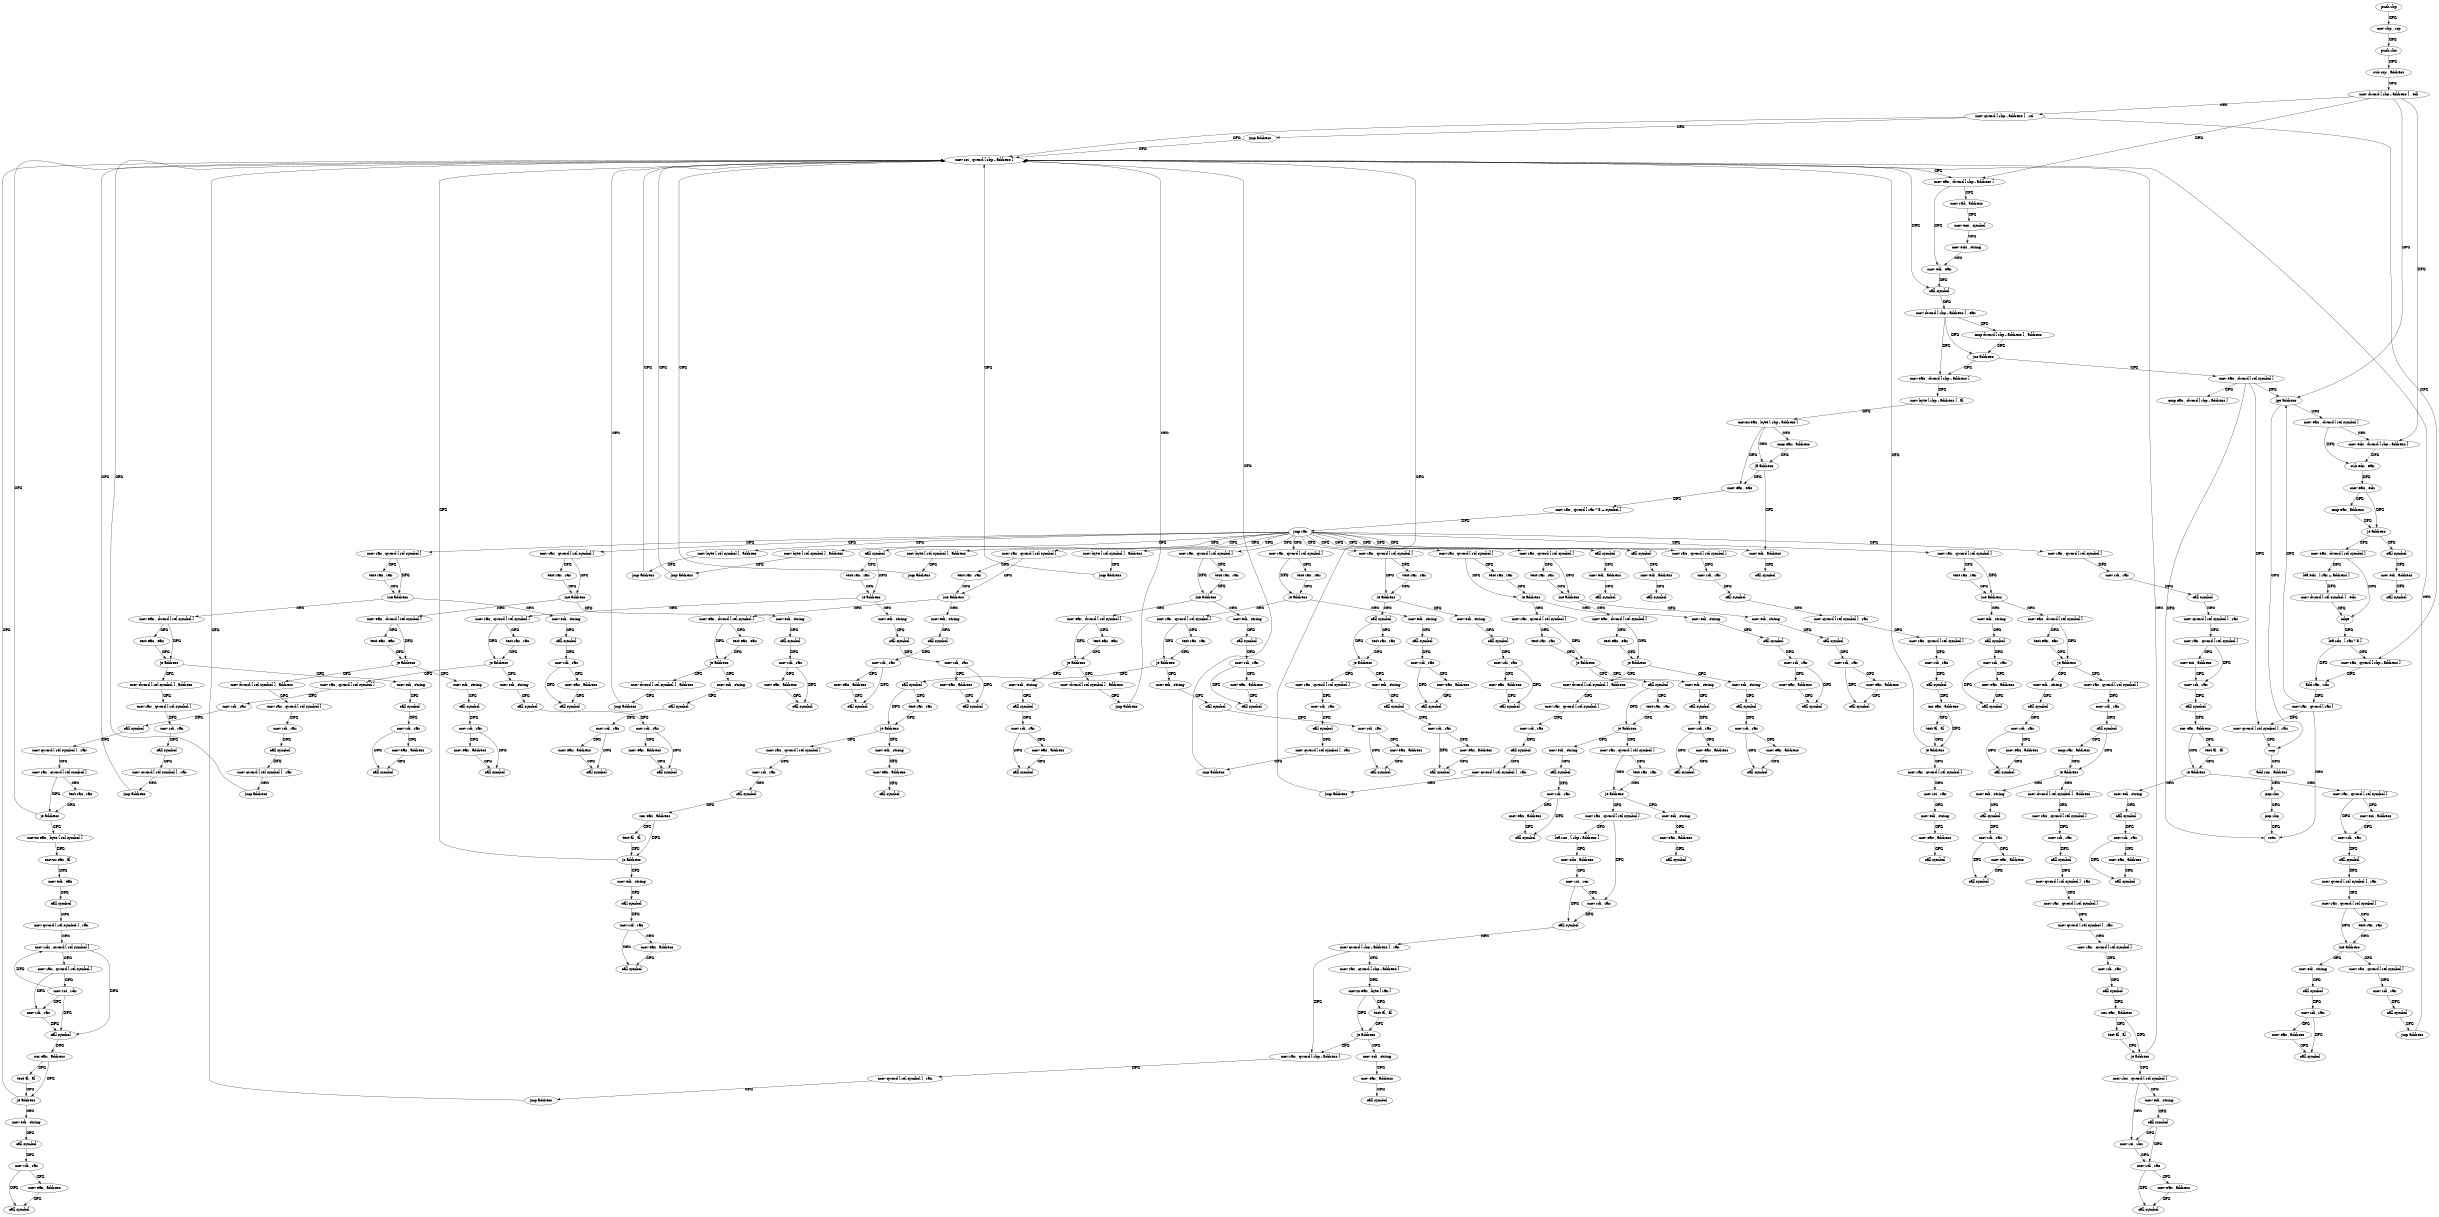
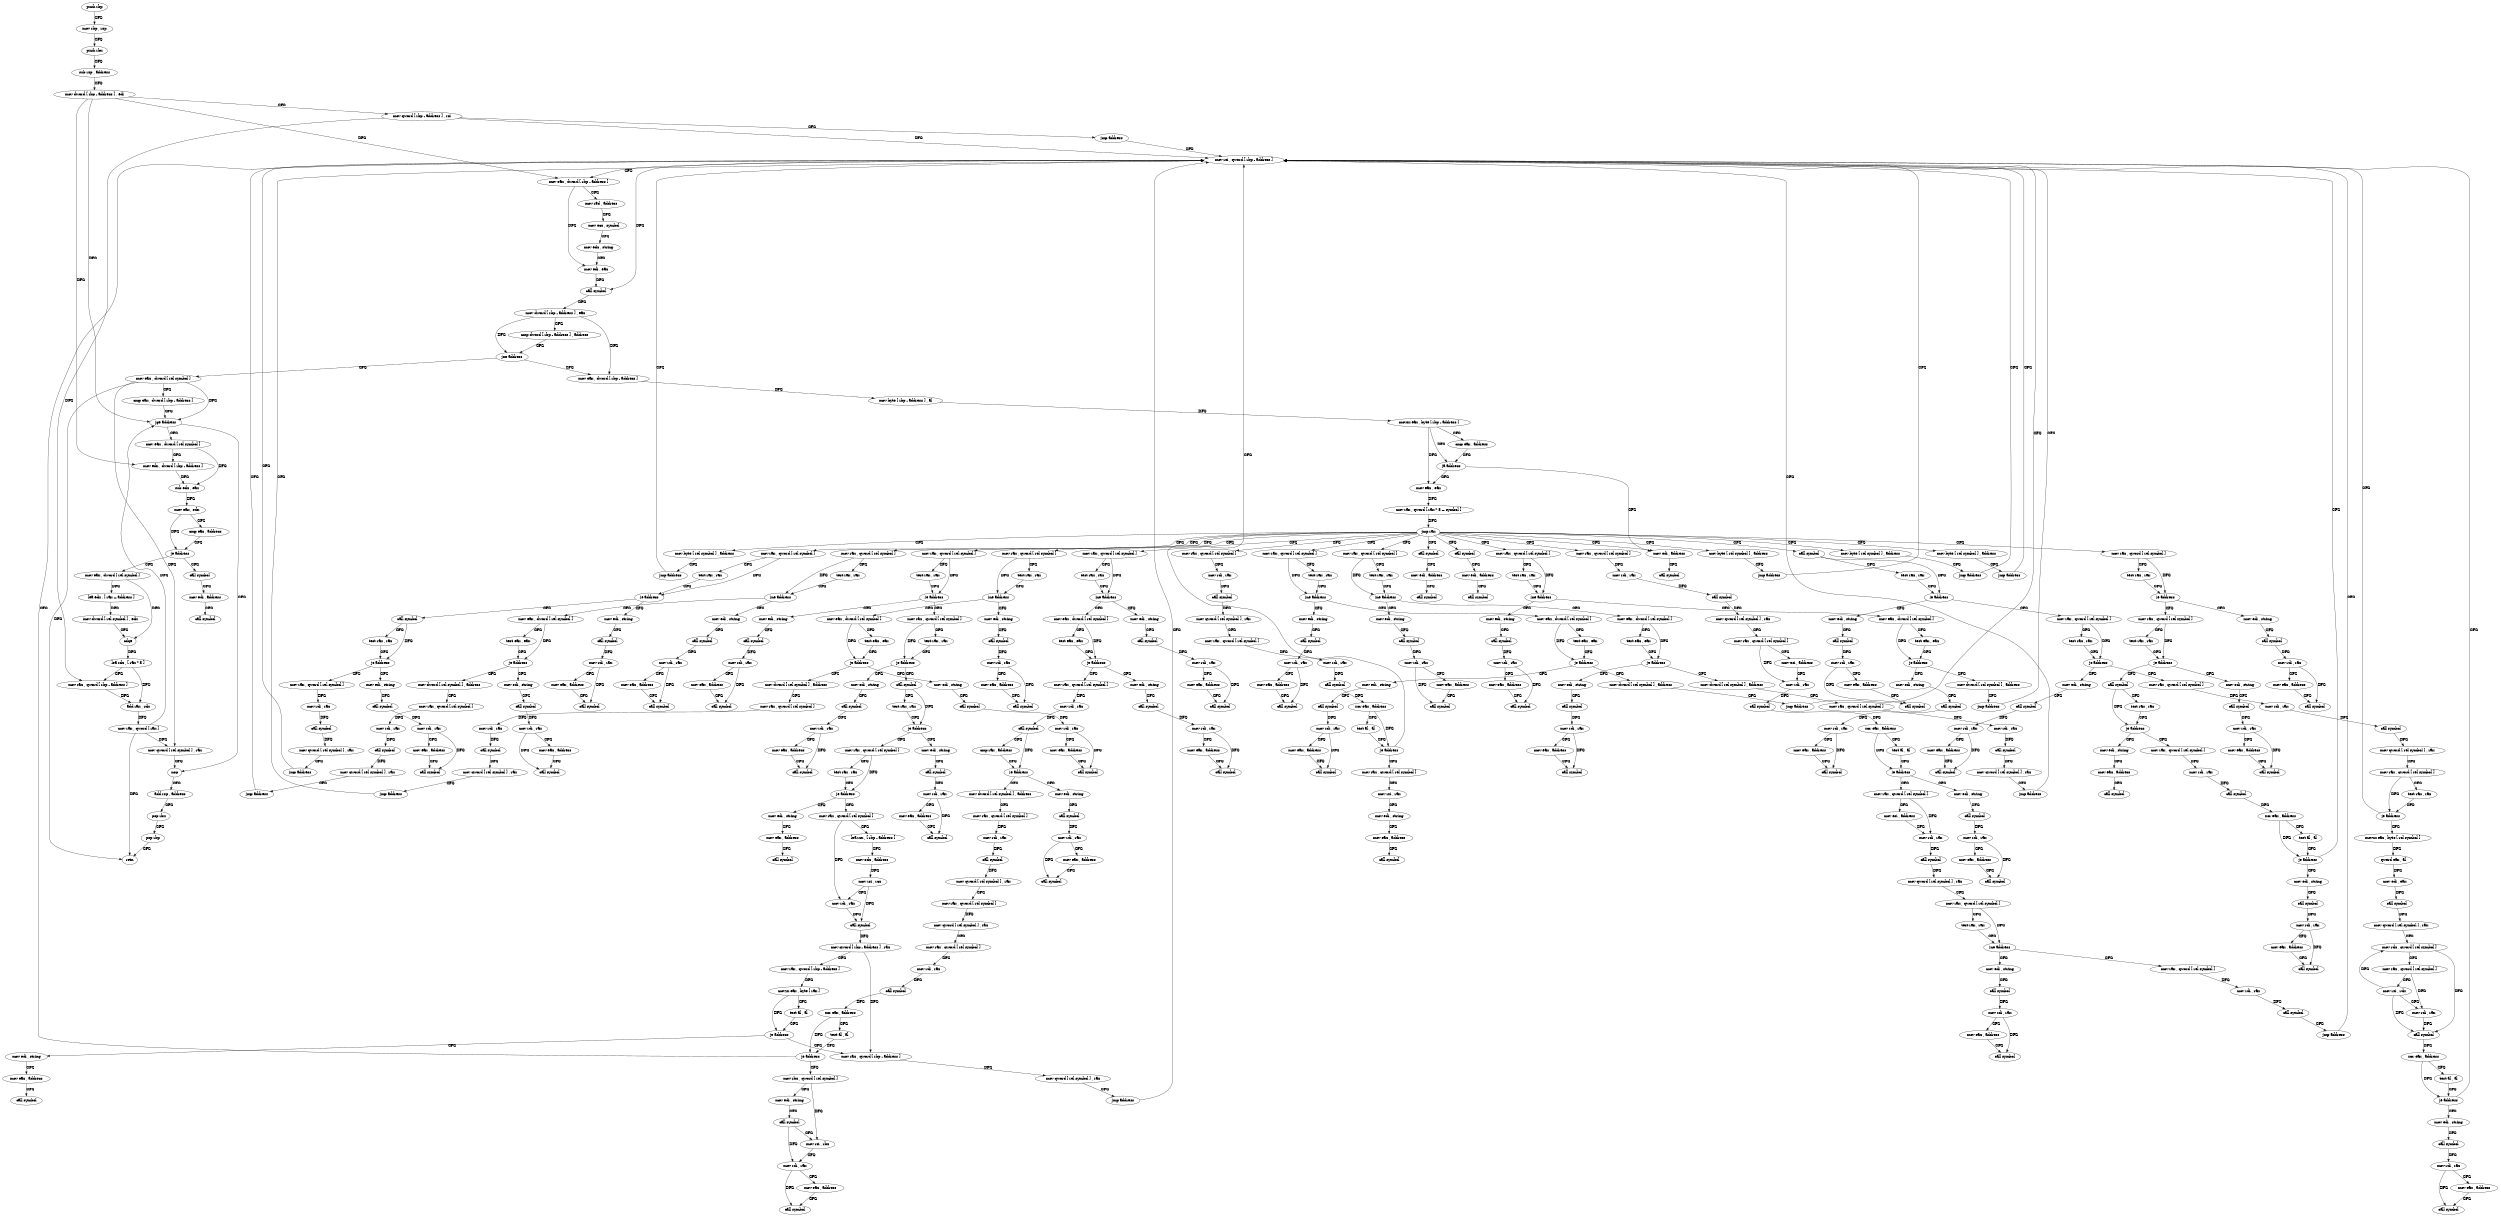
edge "push rbx" -> "sub rsp , address": label "DFG" -> "CFG"
edge "mov qword [ rbp - address ] , rsi" -> "mov rsi , qword [ rbp - address ]": label "CFG" -> "DFG"
edge "cmp eax , dword [ rbp - address ]" -> "jge address": added, label "CFG"
node "movzx eax , al": label "movzx eax , al" -> "qword eax , al"
edge "mov edx , address" -> "mov rsi , rcx": label "CFG" -> "DFG"
